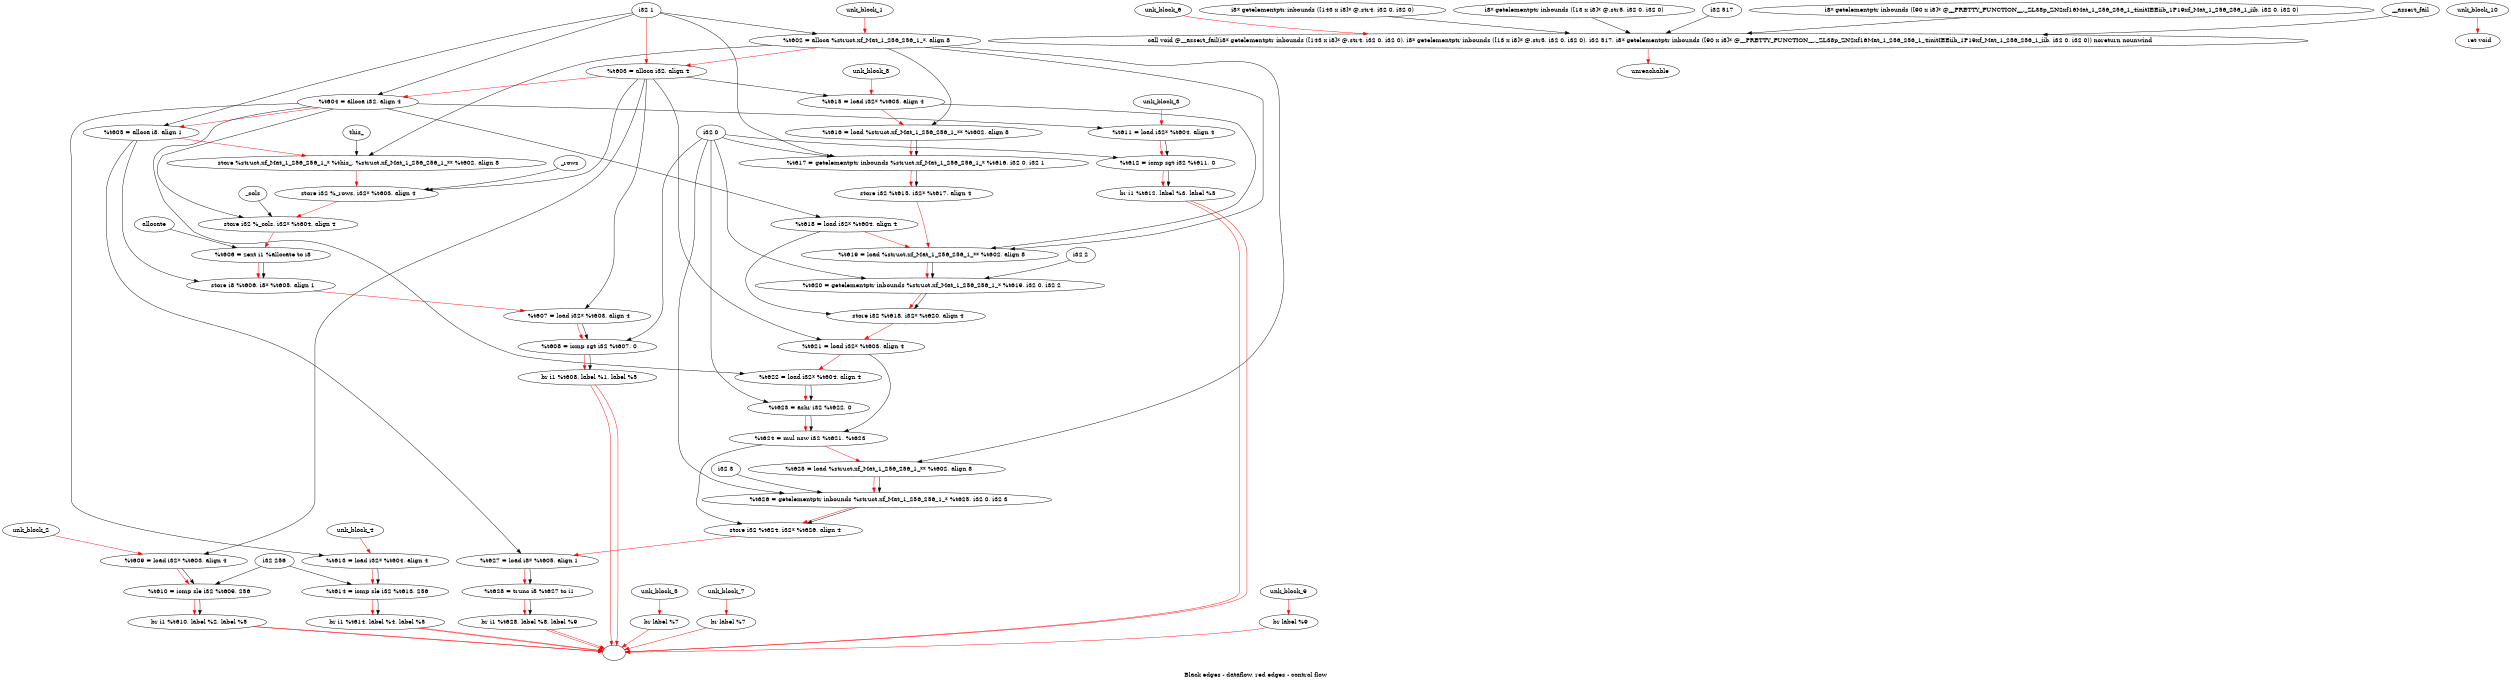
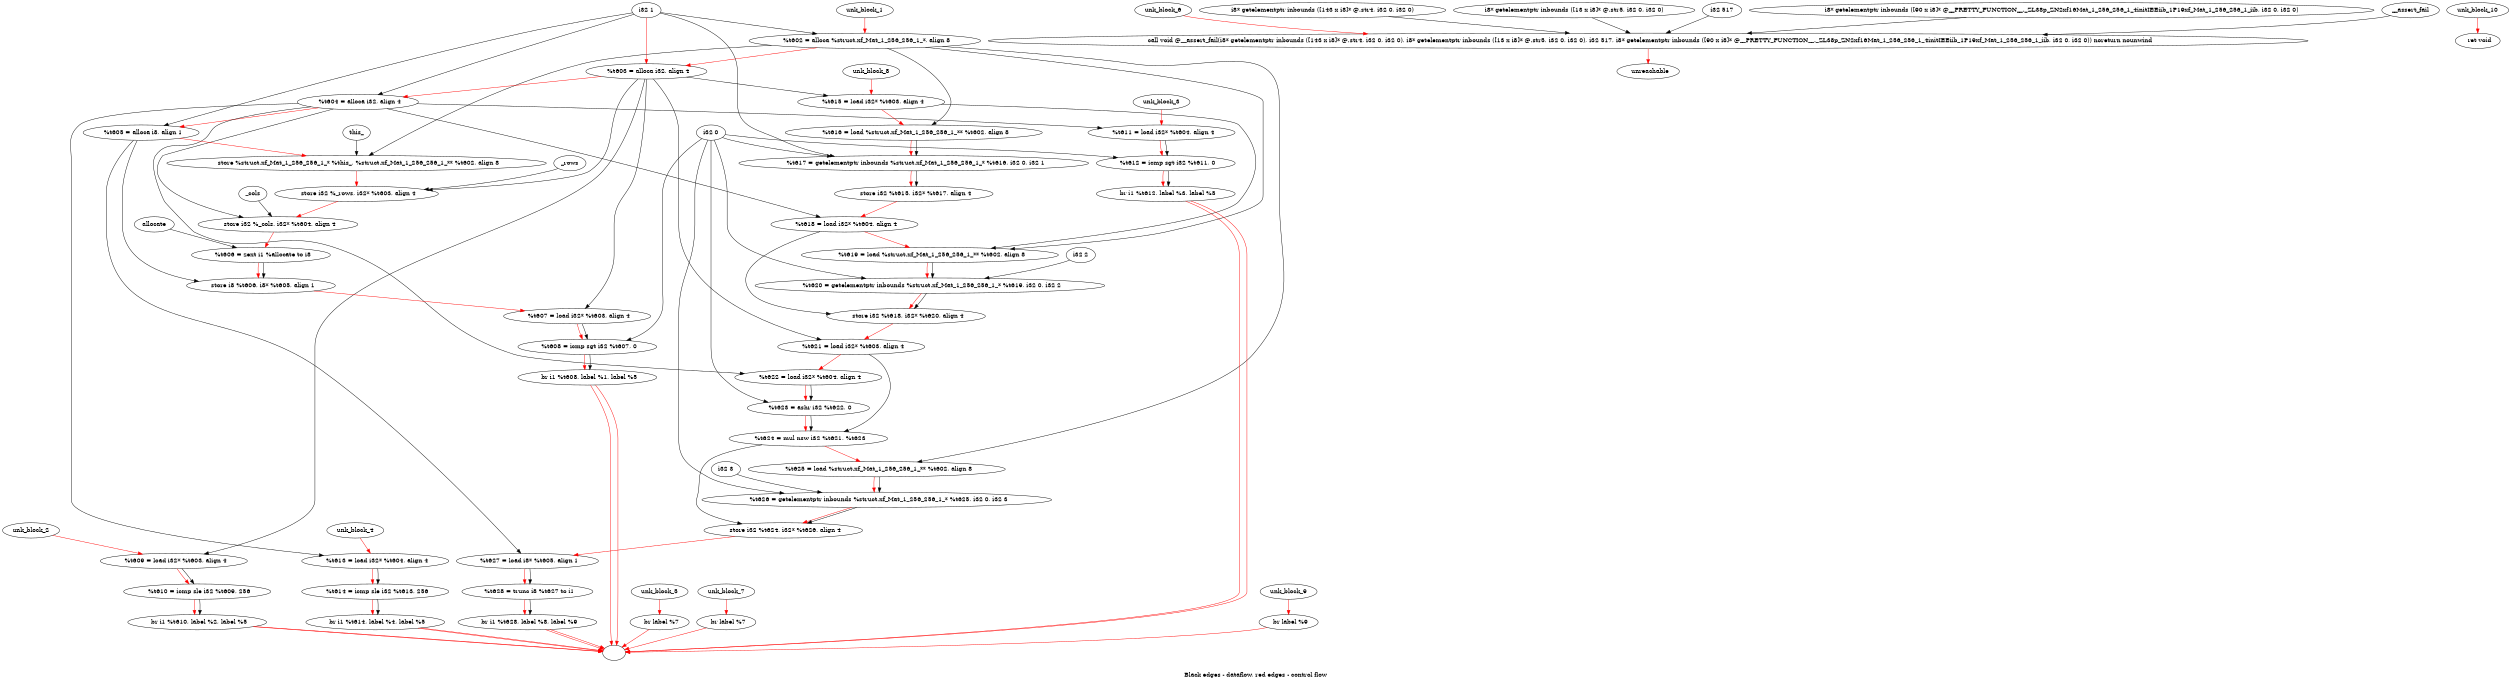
edge "store i32 %t615, i32* %t617, align 4" -> "%t619 = load %struct.xf_Mat_1_256_256_1_** %t602, align 8": now "store i32 %t615, i32* %t617, align 4" -> "%t618 = load i32* %t604, align 4"
node "i32 256": removed
